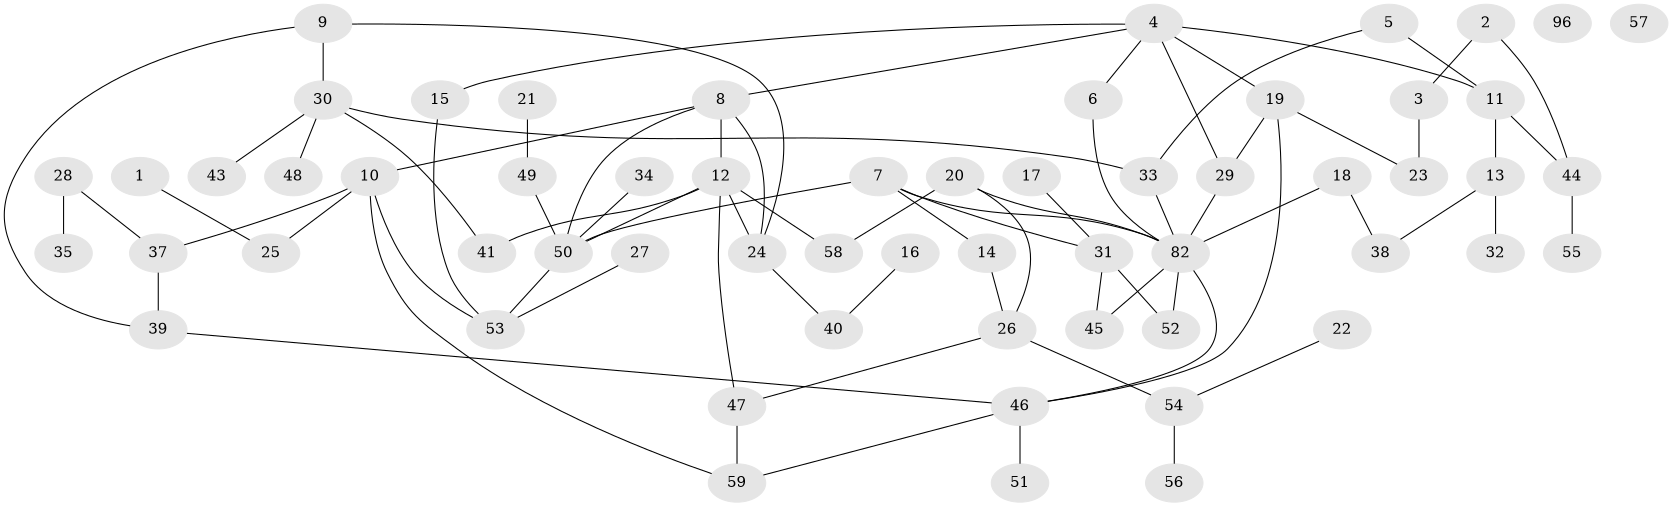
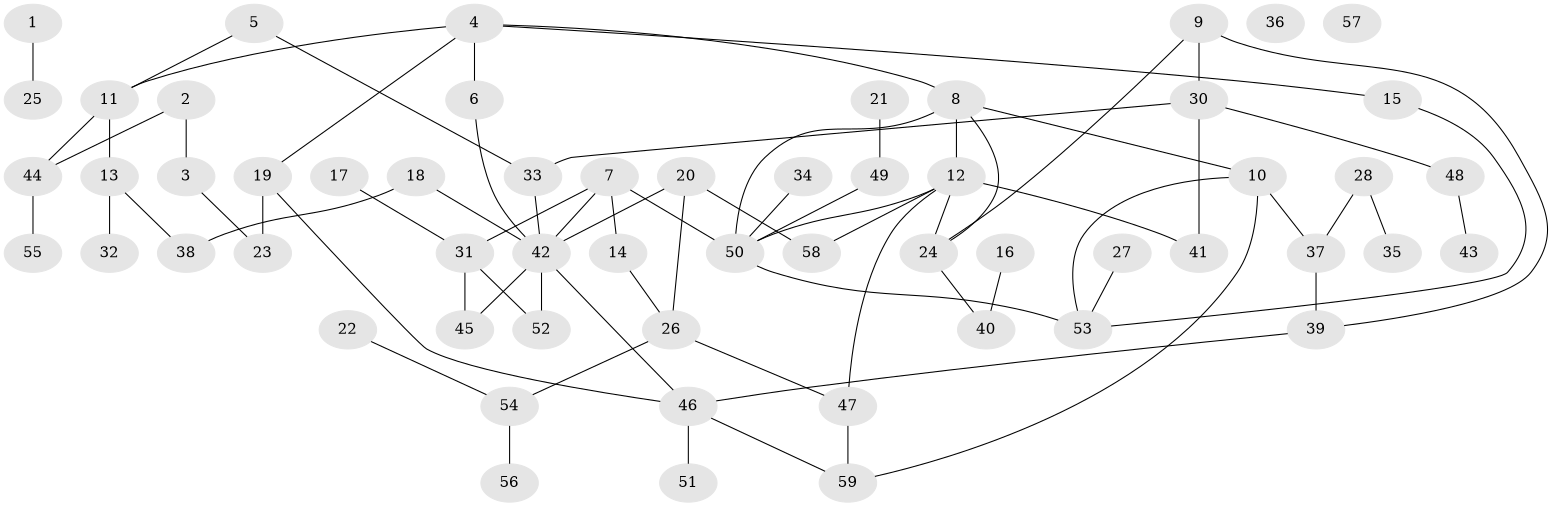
node "96": label "96" -> "36"
edge "30" -- "43": now "48" -- "43"
node "29": removed
edge "10" -- "25": removed
node "82": label "82" -> "42"
